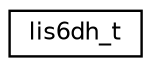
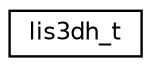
node "lis6dh_t": label "lis6dh_t" -> "lis3dh_t"
